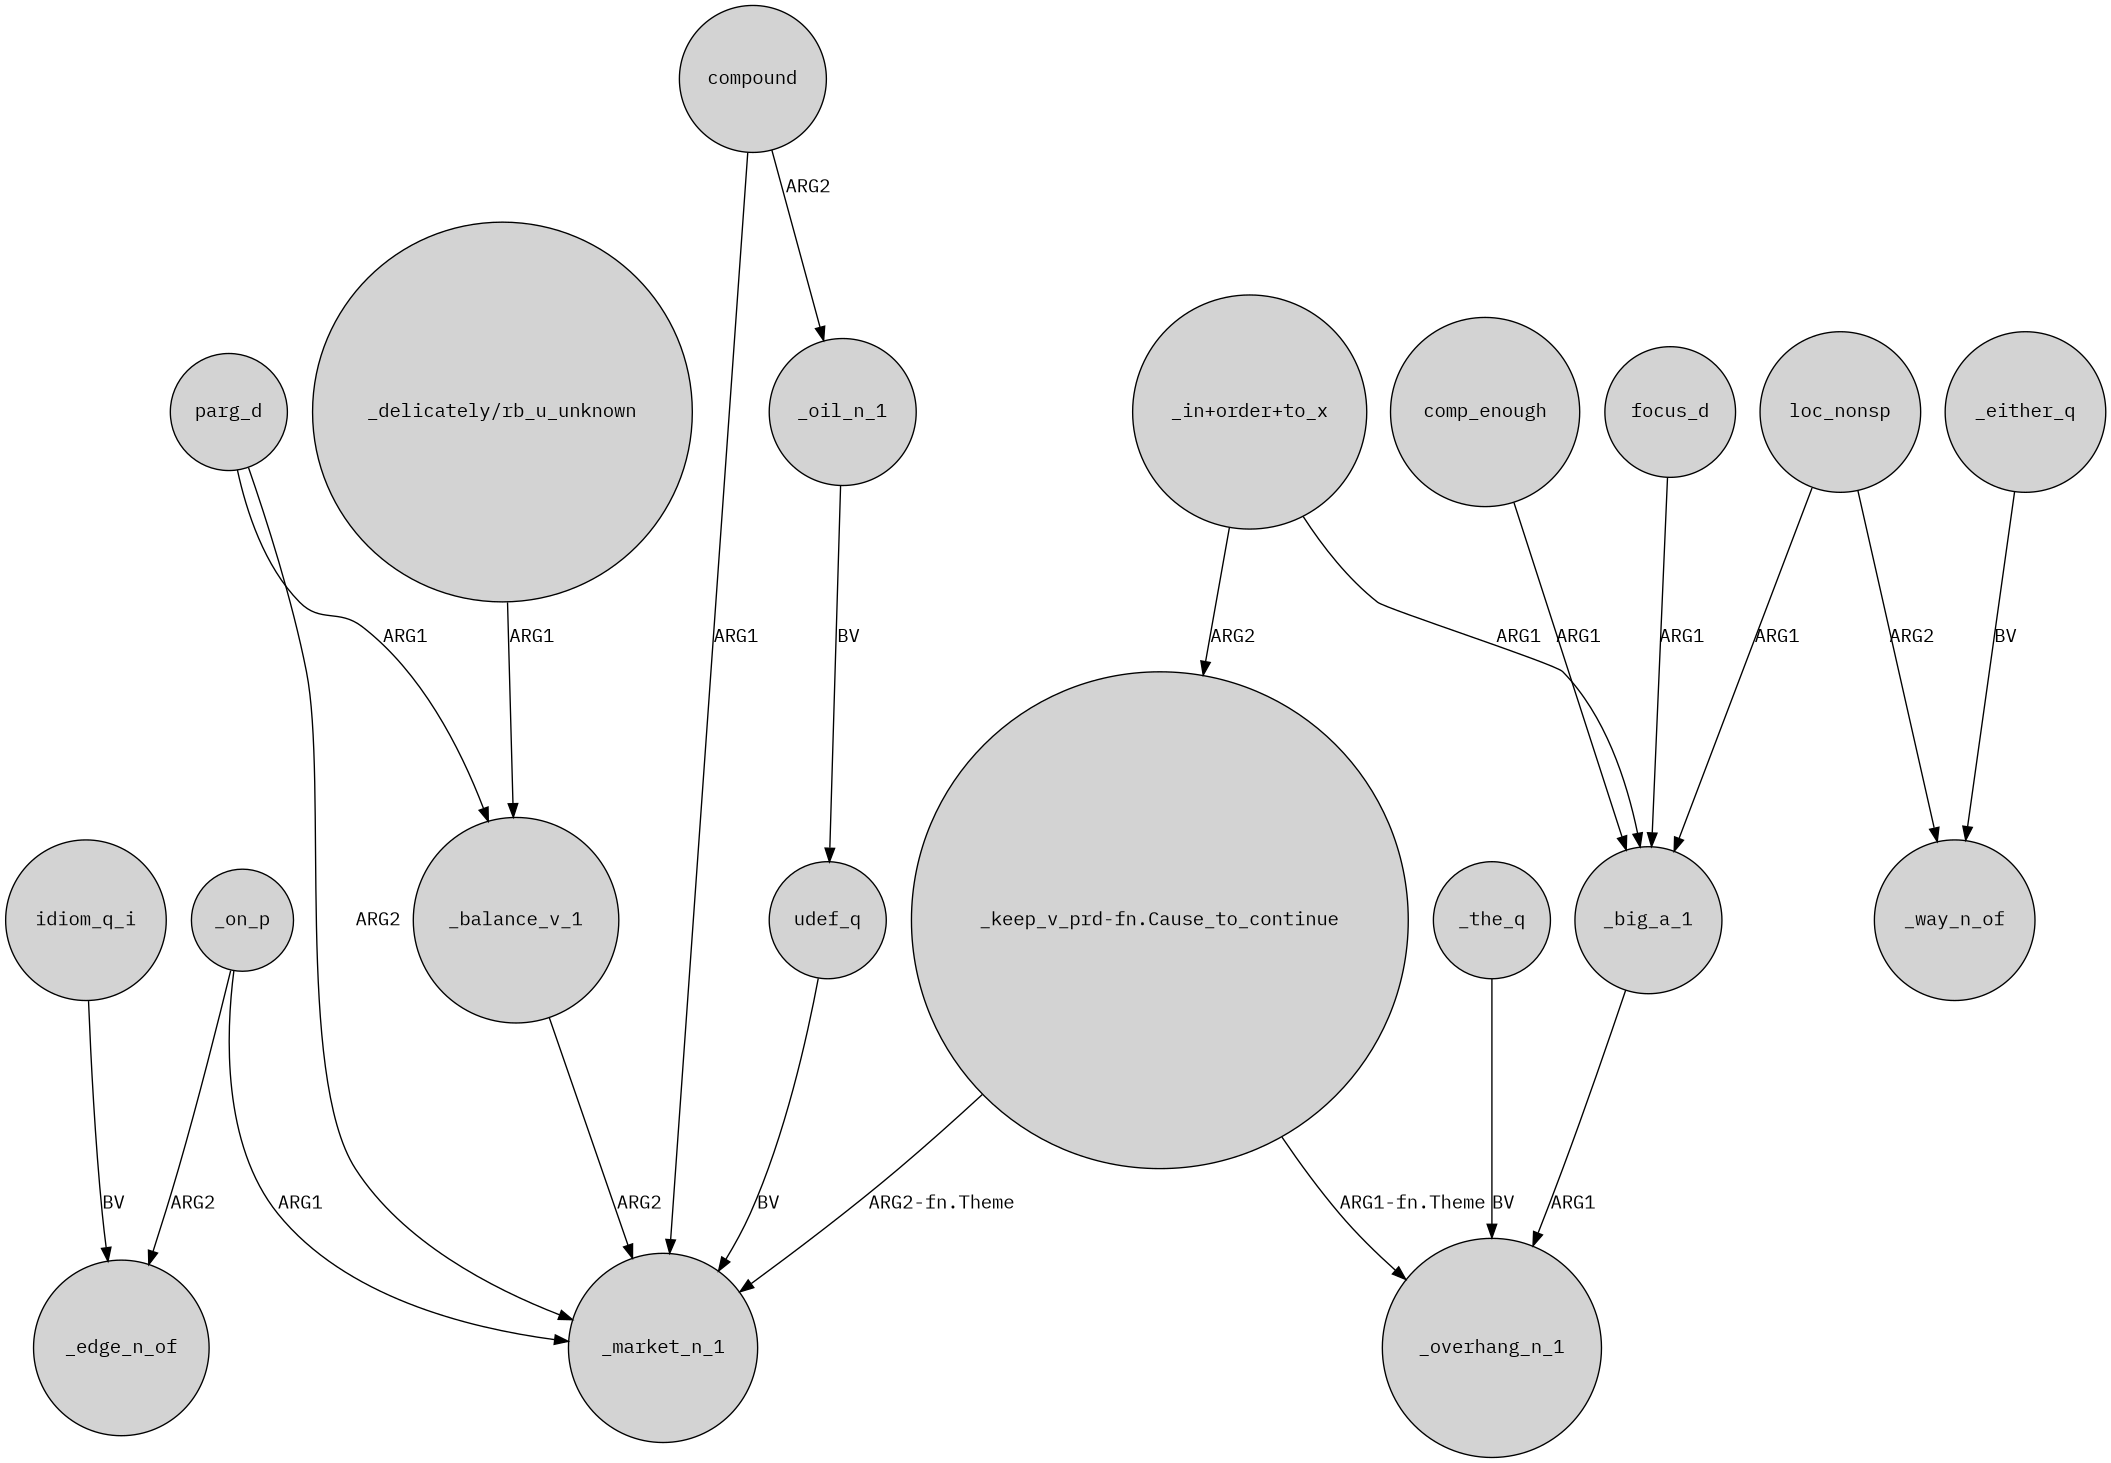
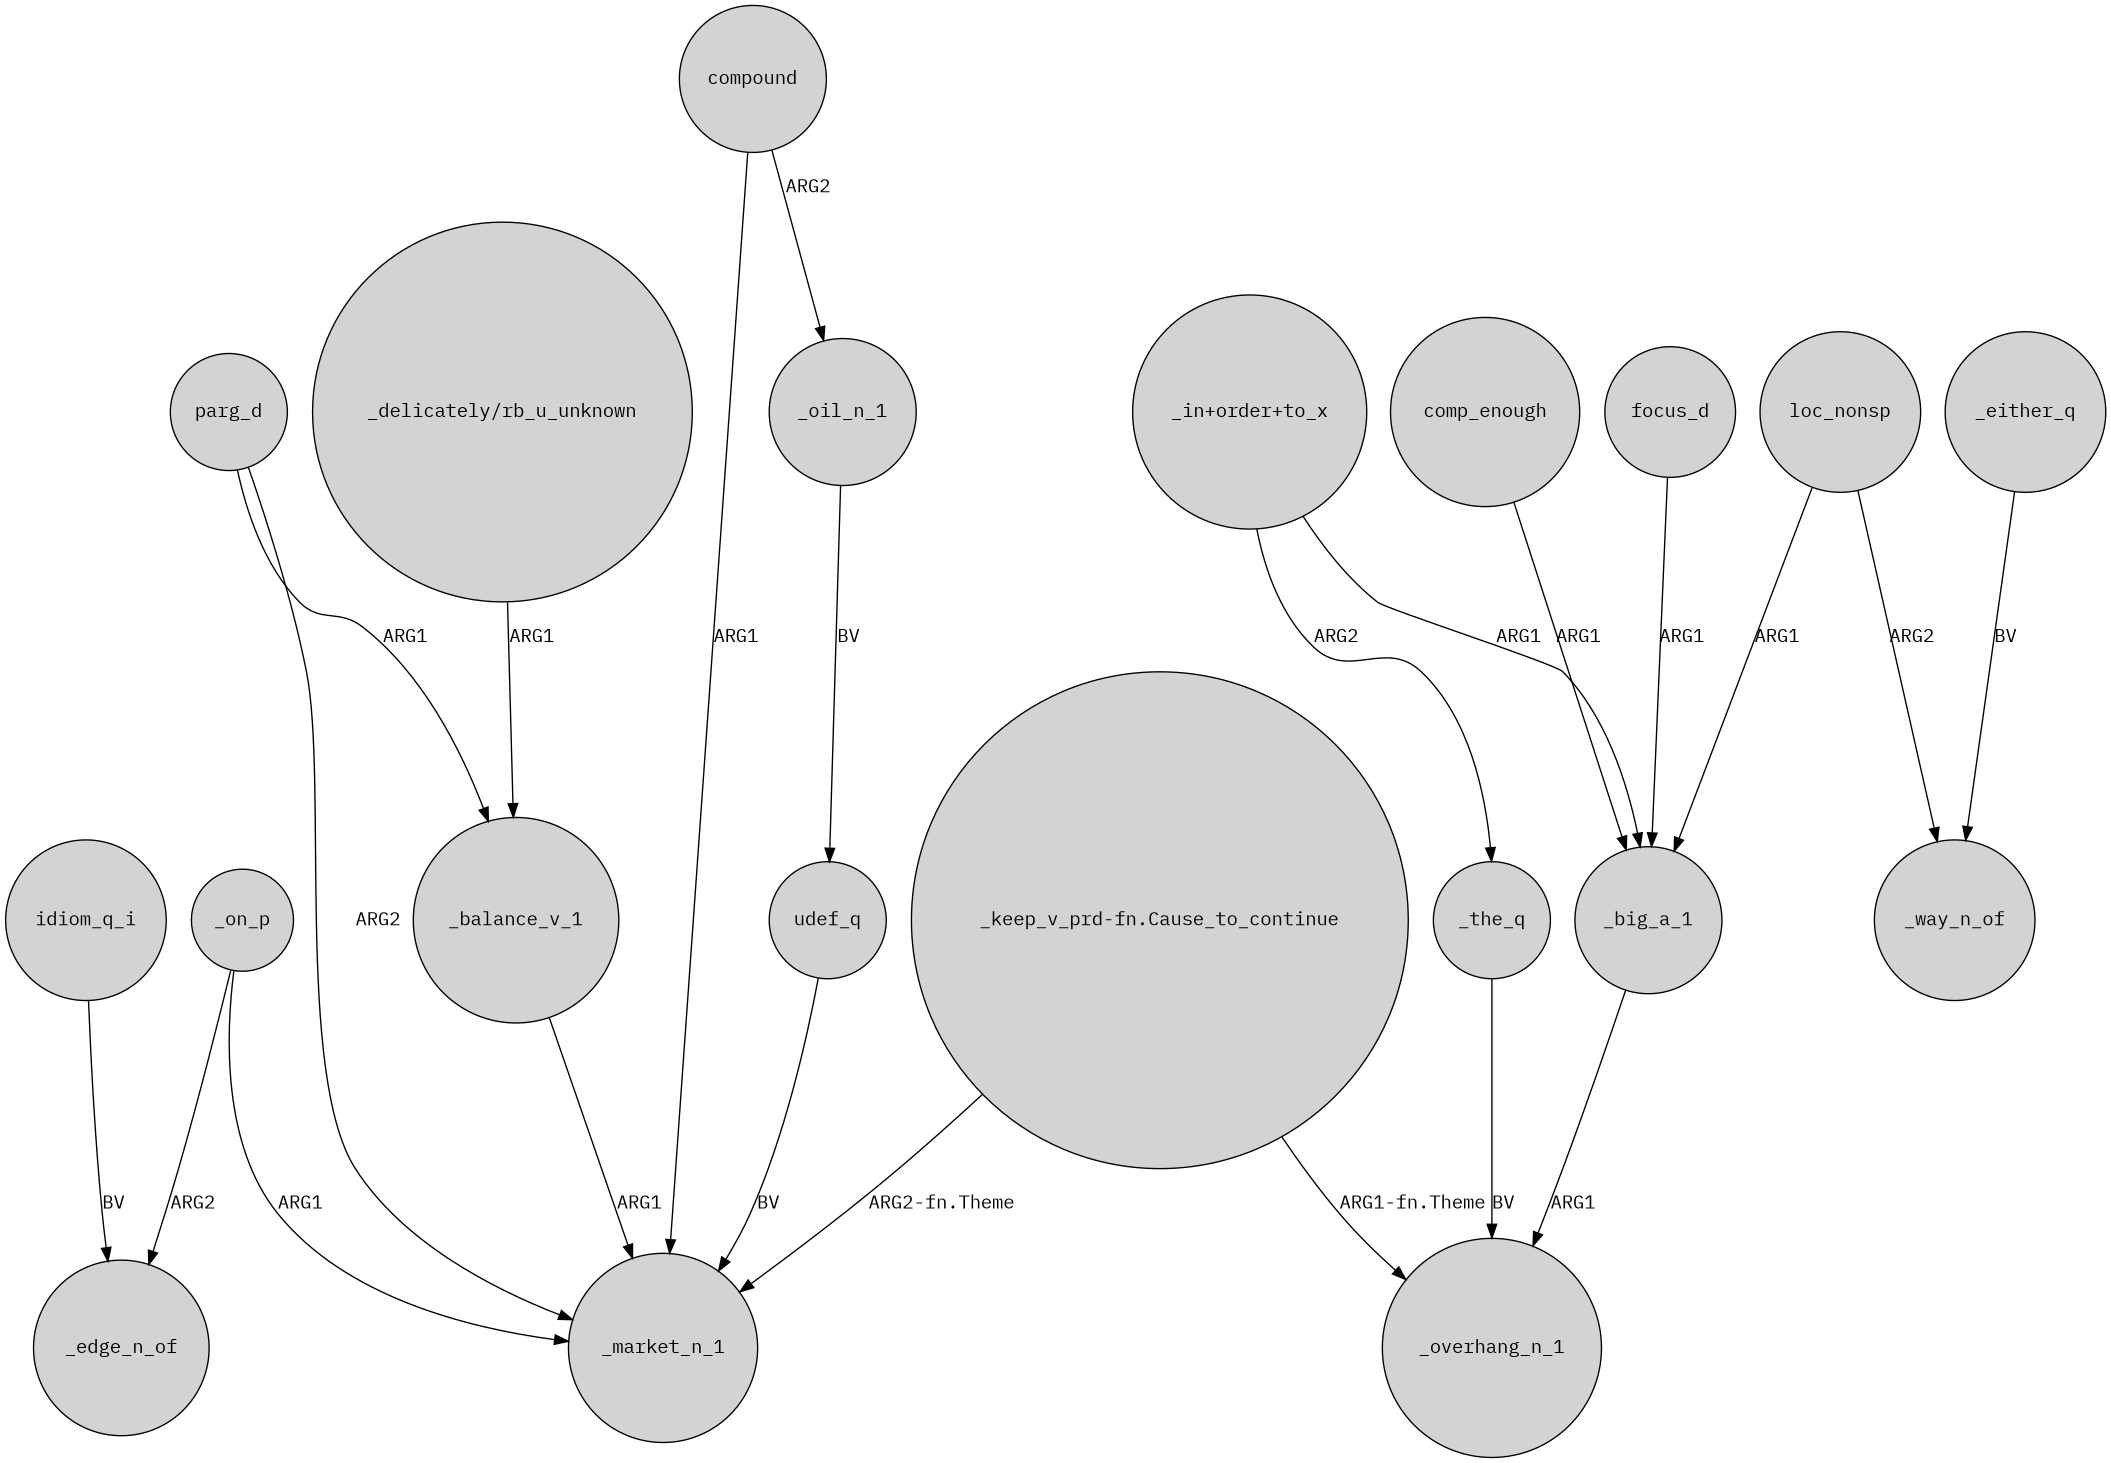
edge "_in+order+to_x" -> "_keep_v_prd-fn.Cause_to_continue": now "_in+order+to_x" -> "_the_q"
edge "_balance_v_1" -> "_market_n_1": label "ARG2" -> "ARG1"
